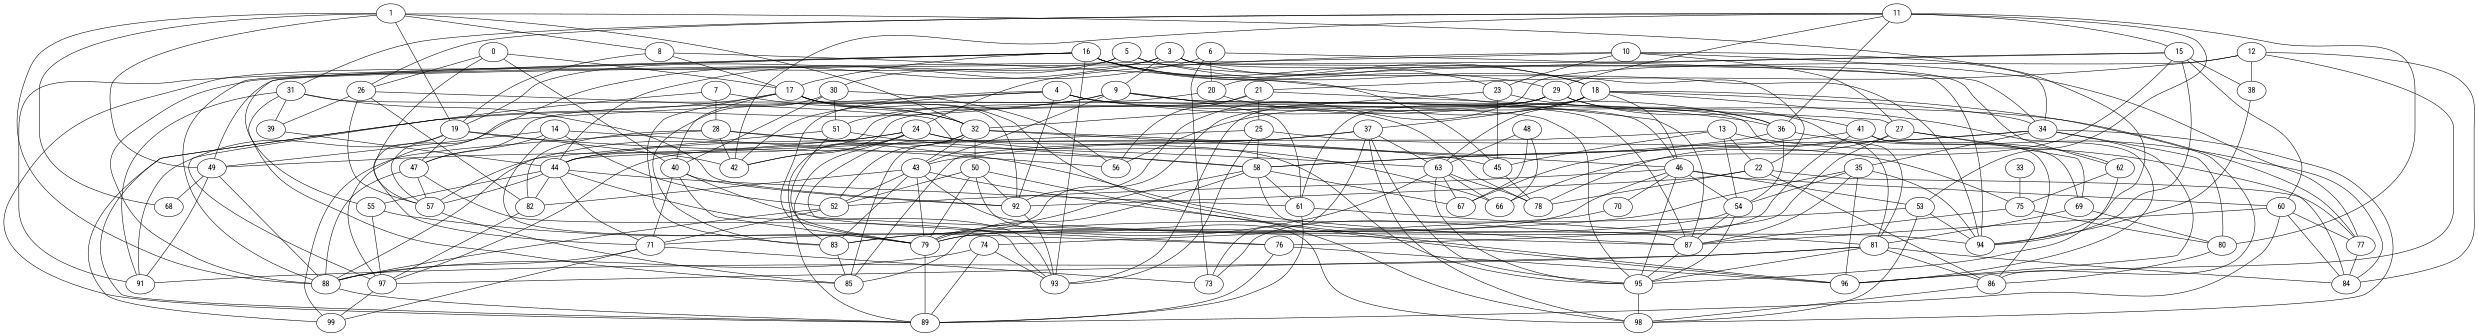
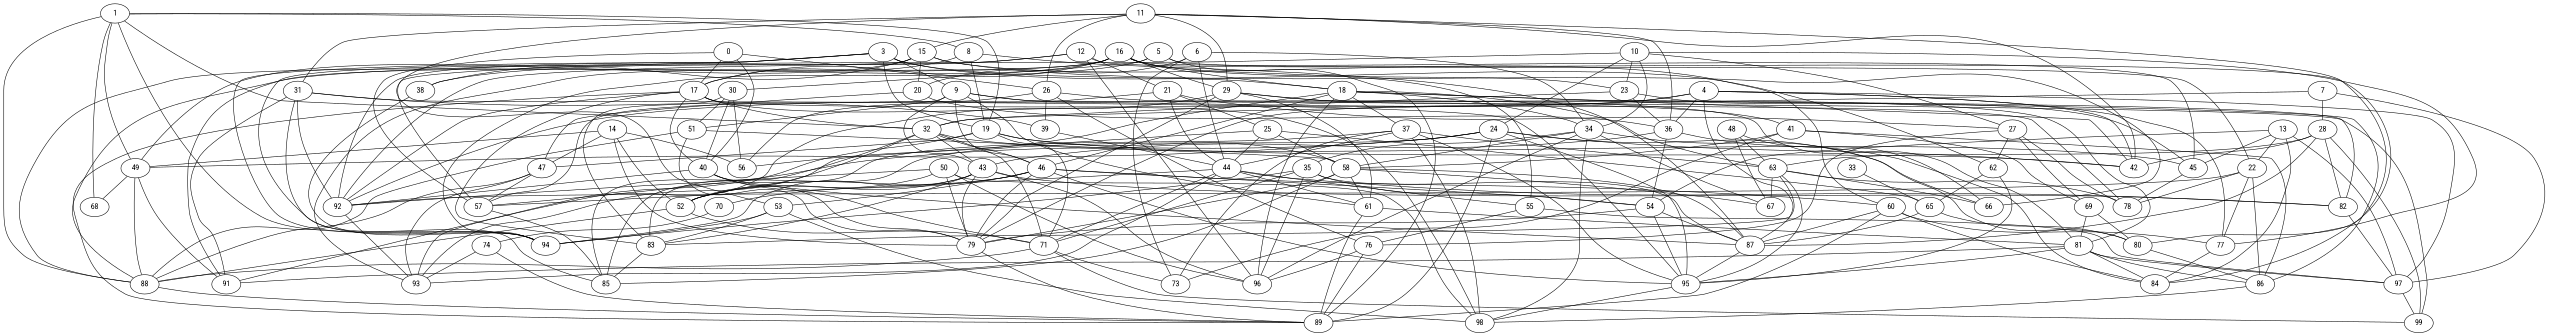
edge "3" -- "92": added
edge "32" -- "50": now "32" -- "71"
node "75": label "75" -> "65"
edge "74" -- "88": removed
